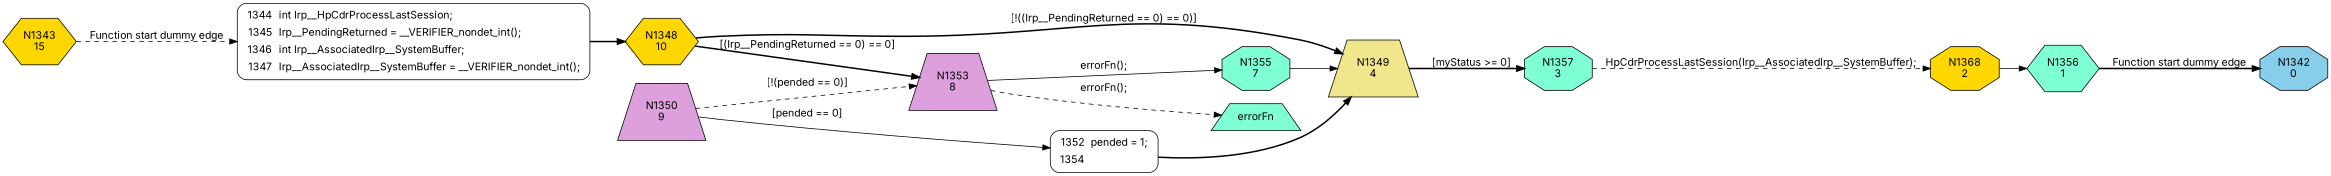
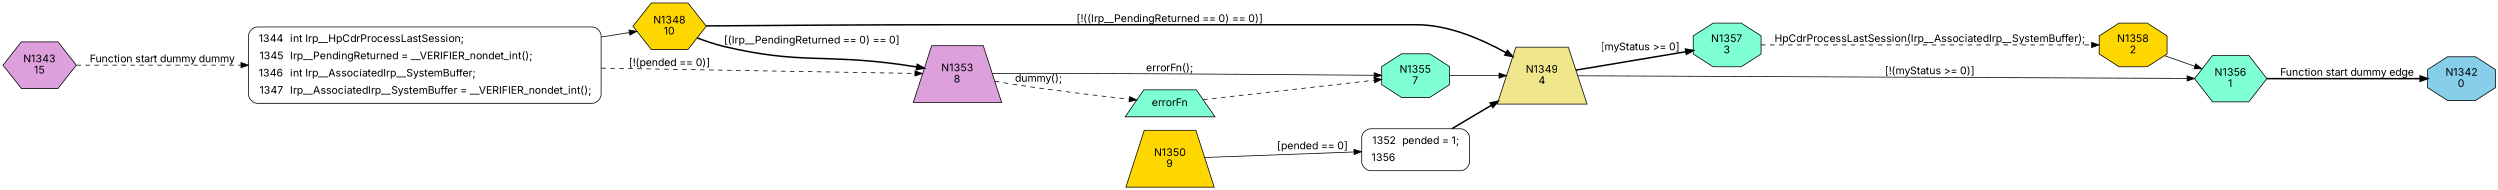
edge "N1343 15" -> "1344": label "Function start dummy edge" -> "Function start dummy dummy"
node "N1343 15": fillcolor gold -> plum
edge "1344" -> "N1348 10": style bold -> solid
node "N1368 2": label "N1368 2" -> "N1358 2"
edge "N1349 4" -> "N1356 1": added, label "[!(myStatus >= 0)]"
edge "N1353 8" -> "errorFn": label "errorFn();" -> "dummy();"
edge "errorFn" -> "N1355 7": added
edge "N1350 9" -> "N1353 8": now "1344" -> "N1353 8"
node "N1350 9": fillcolor plum -> gold
node "1352": text "1354" -> "1356"
